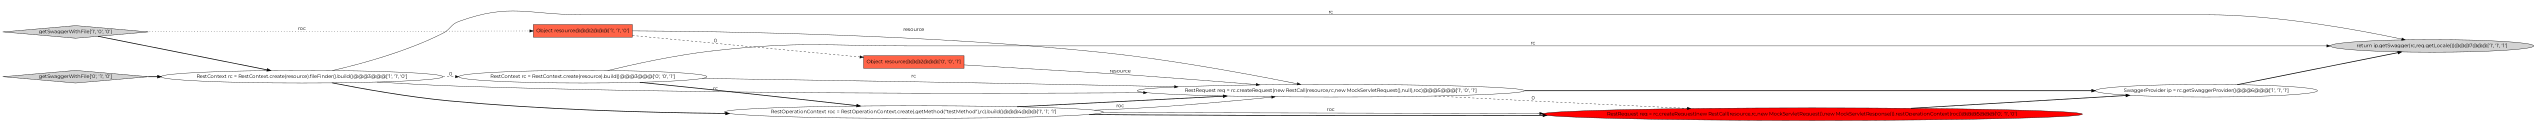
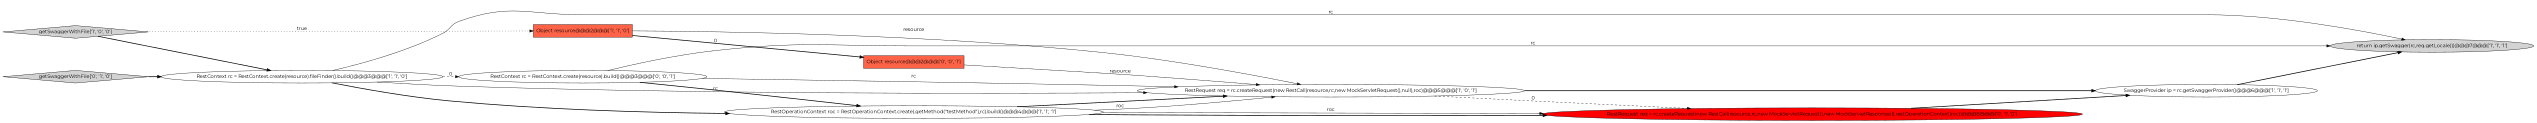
edge "getSwaggerWithFile['1', '0', '0']" -> "Object resource@@@2@@@['1', '1', '0']": label "roc" -> "true"
edge "Object resource@@@2@@@['1', '1', '0']" -> "Object resource@@@2@@@['0', '0', '1']": style dashed -> bold
